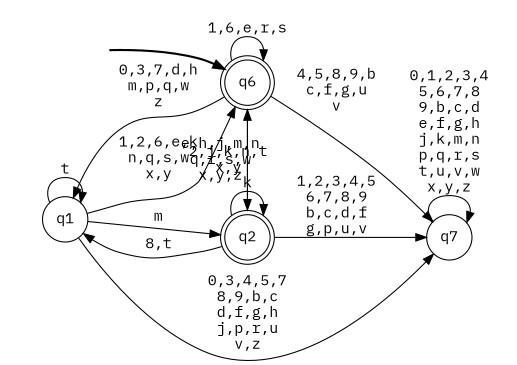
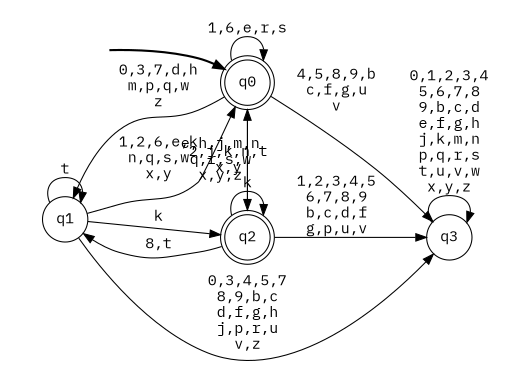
node "q6": label "q6" -> "q0"
edge "q1" -> "q2": label "m" -> "k"
node "q7": label "q7" -> "q3"
